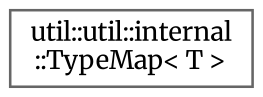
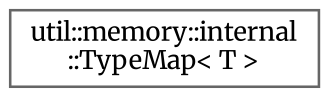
node "util::util::internal ::TypeMap< T >": label "util::util::internal ::TypeMap< T >" -> "util::memory::internal ::TypeMap< T >"
